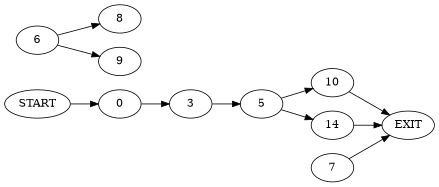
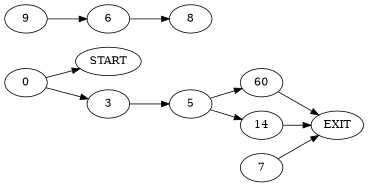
edge "6" -> "9": reversed
node "10": label "10" -> "60"
edge "START" -> "0": reversed
